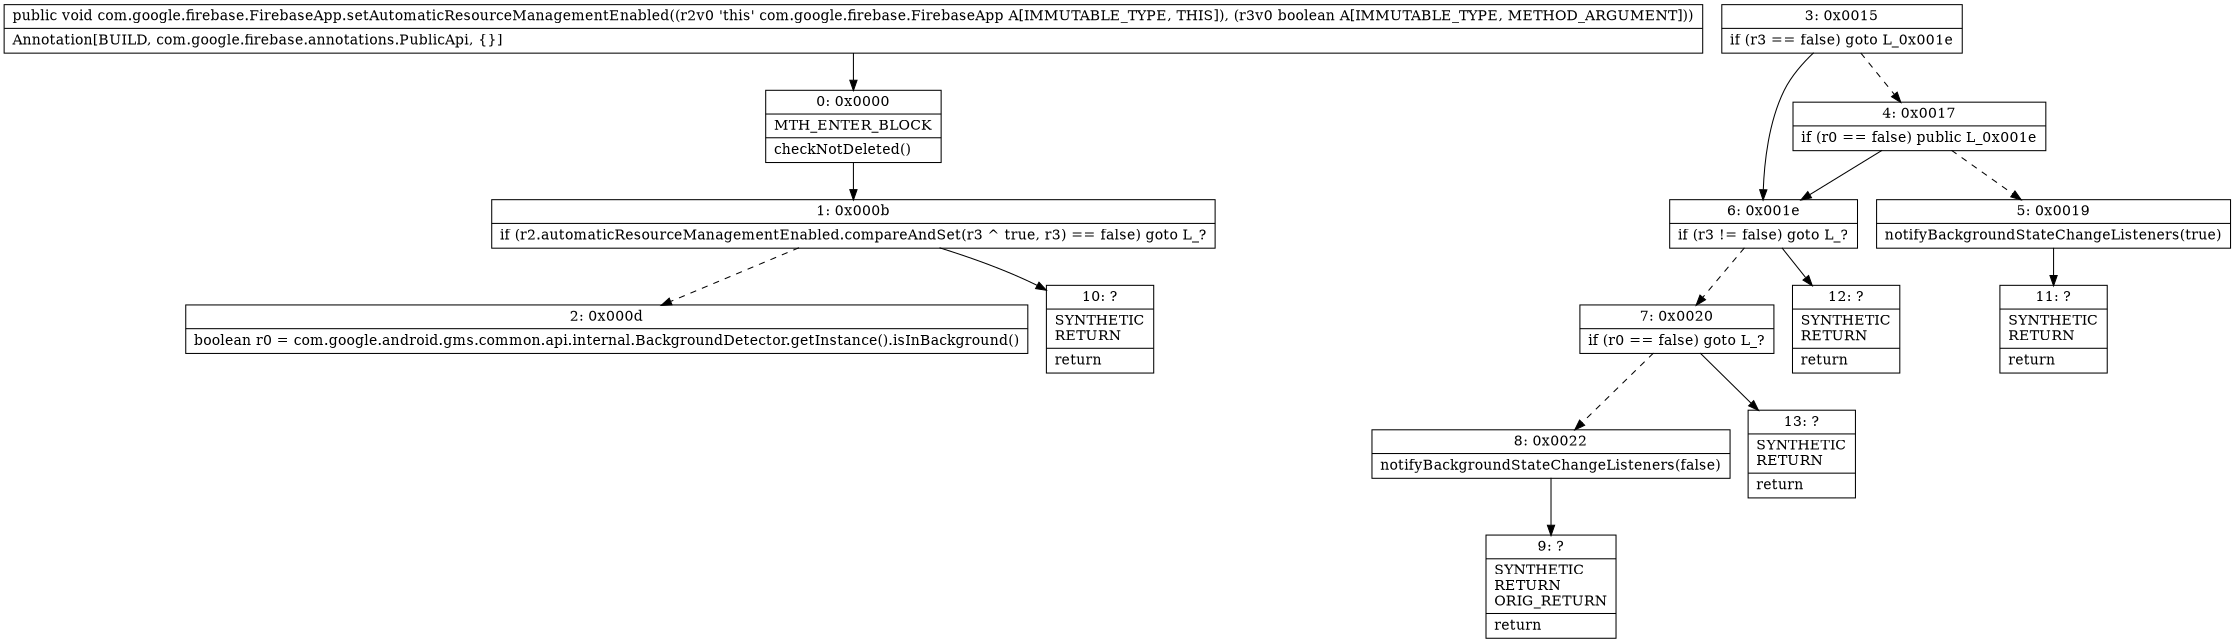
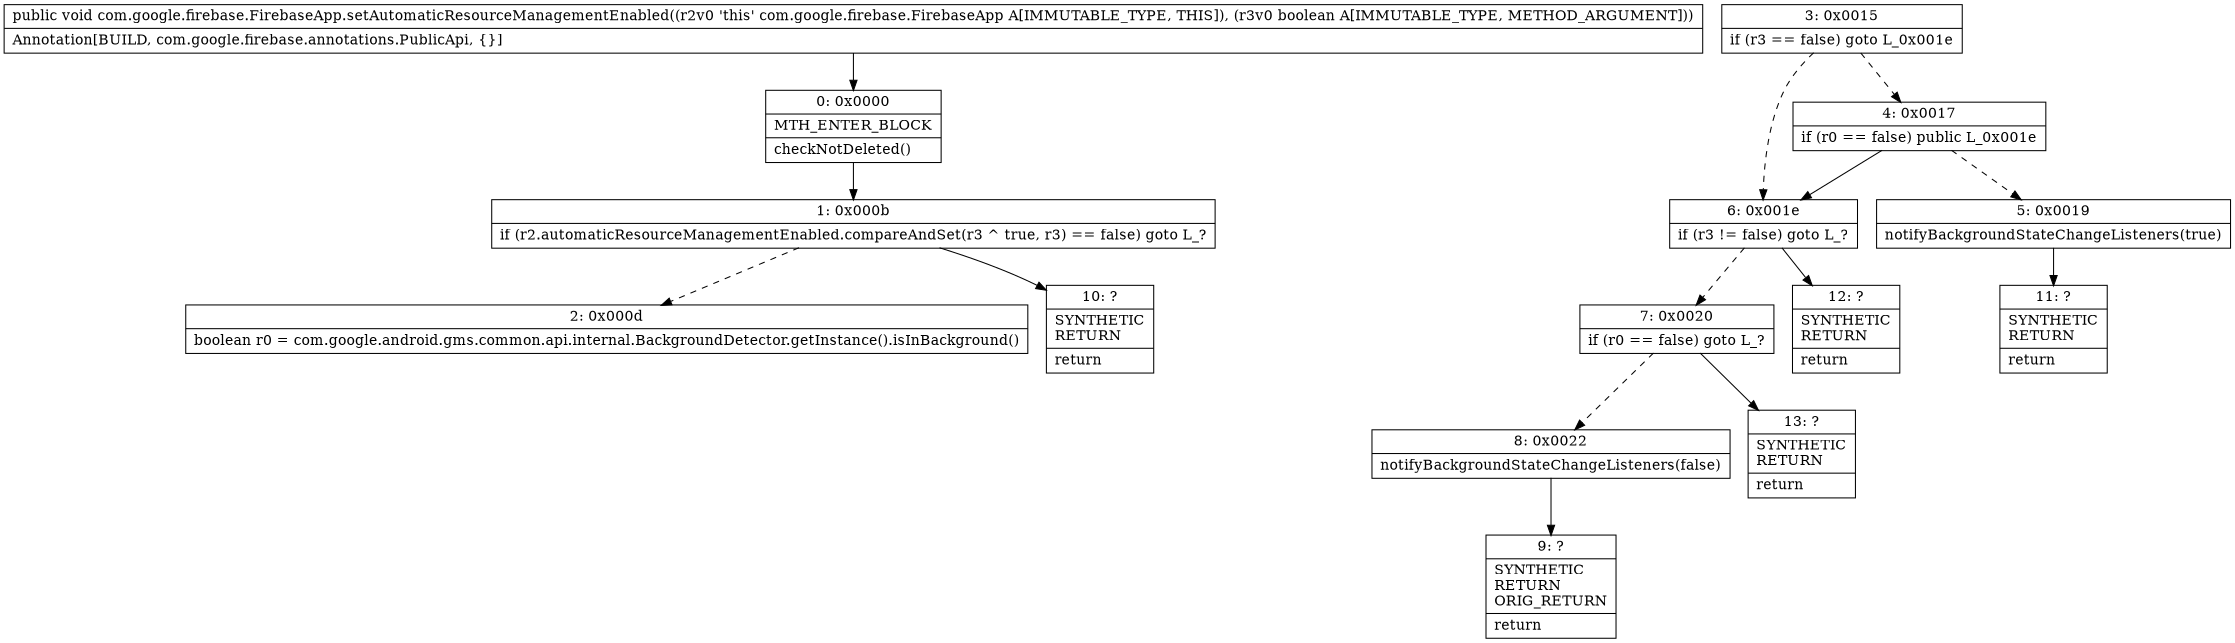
edge "3: 0x0015" -> "6: 0x001e": style solid -> dashed
